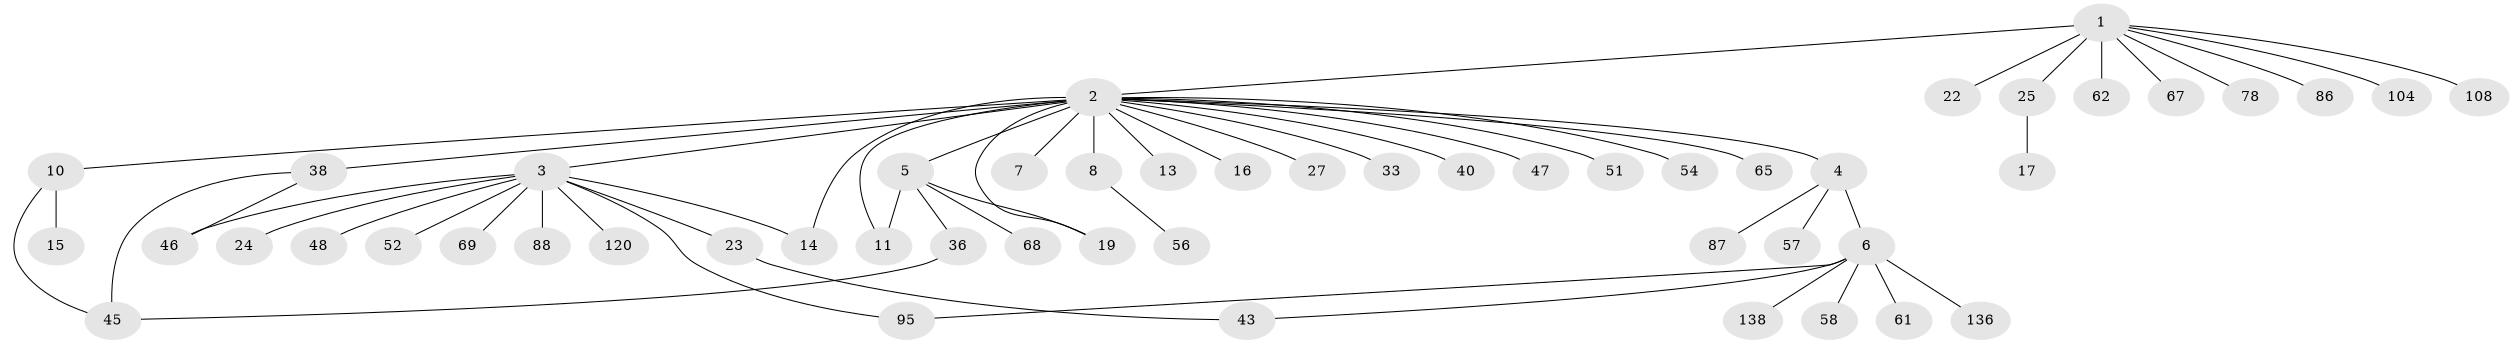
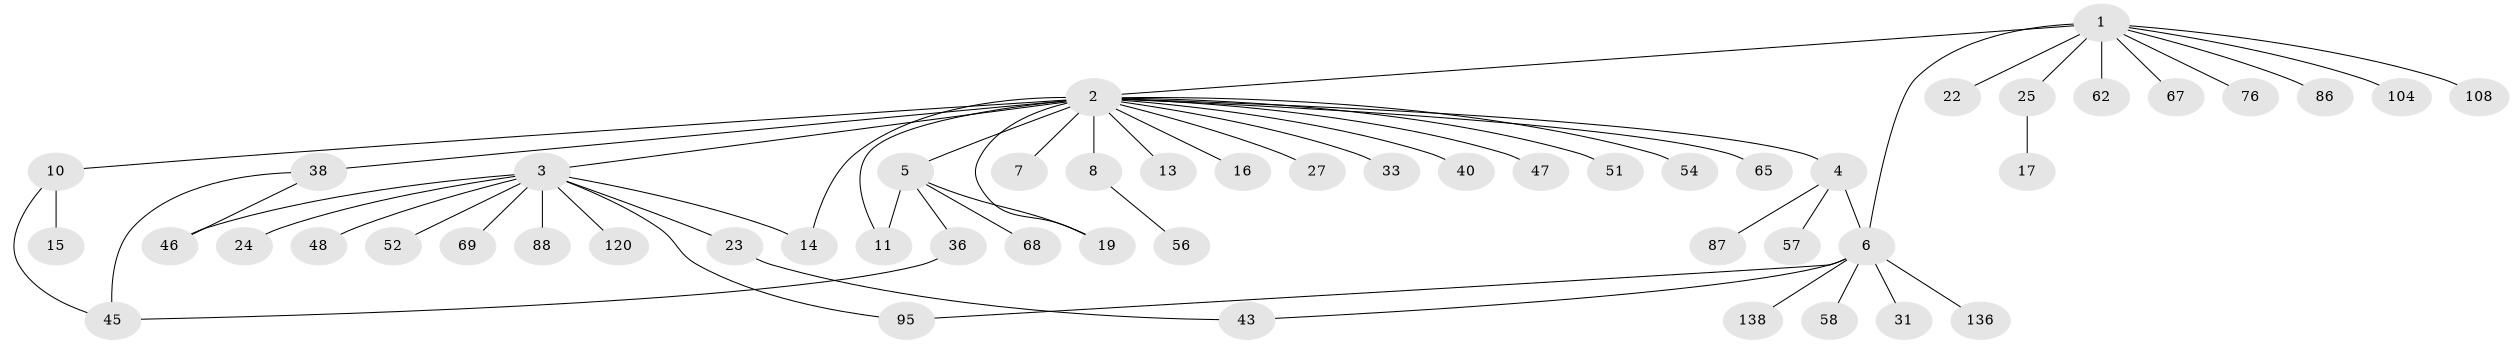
edge "1" -- "6": added
node "78": label "78" -> "76"
node "61": label "61" -> "31"
